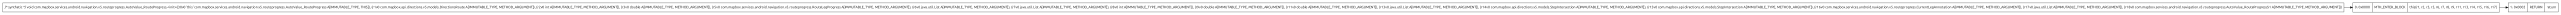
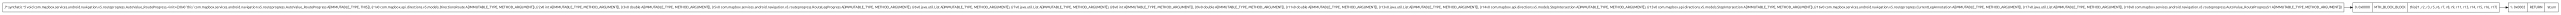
node "0: 0x0000": text "MTH_ENTER_BLOCK" -> "MTH_BLOCK_BLOCK"
